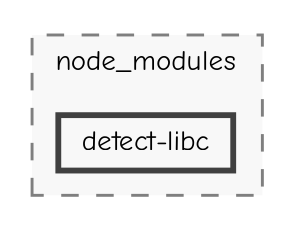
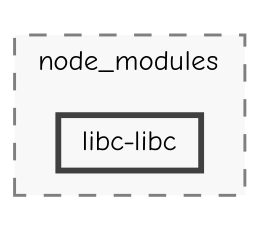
node "detect-libc": label "detect-libc" -> "libc-libc"
